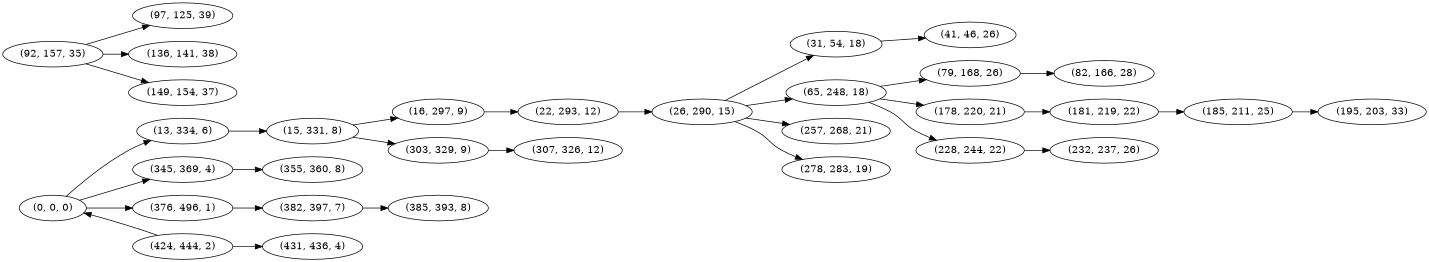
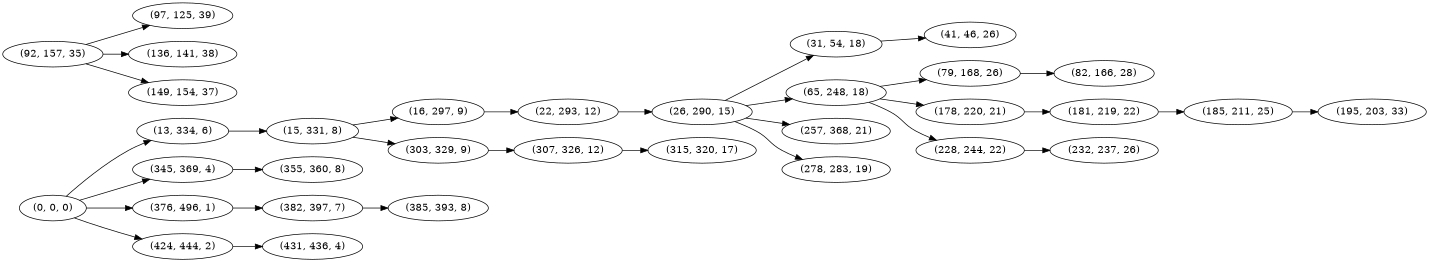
node "(257, 268, 21)": label "(257, 268, 21)" -> "(257, 368, 21)"
node "(315, 320, 17)": added
edge "(424, 444, 2)" -> "(0, 0, 0)": reversed
